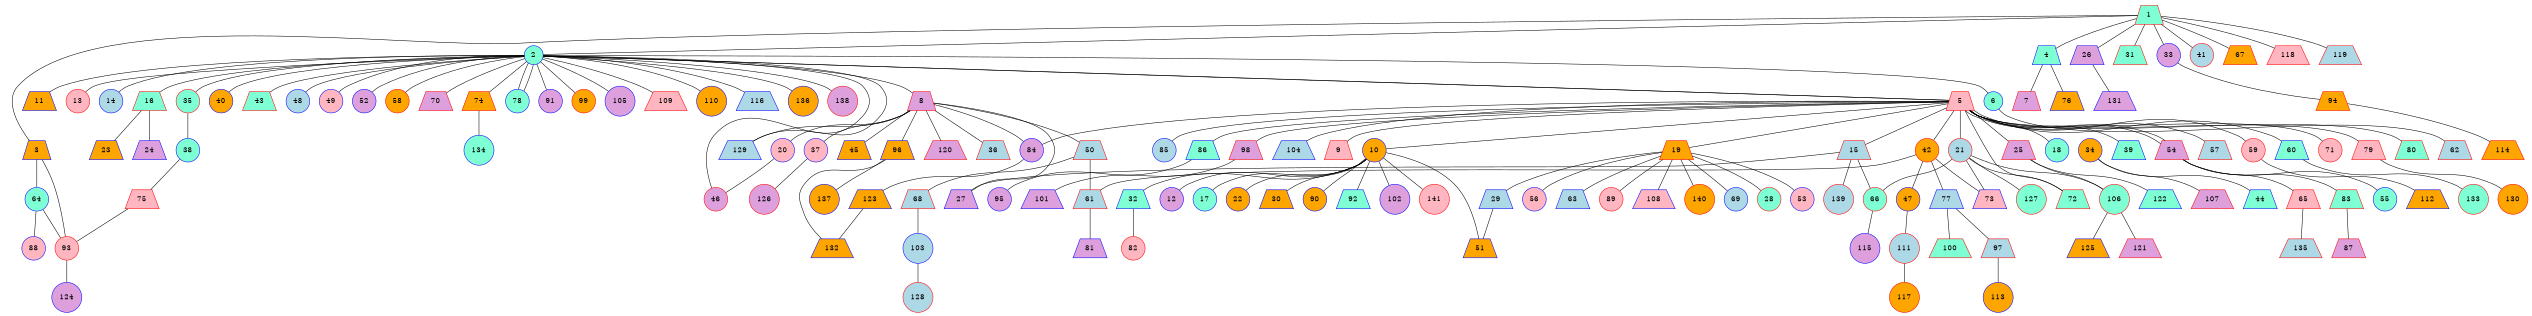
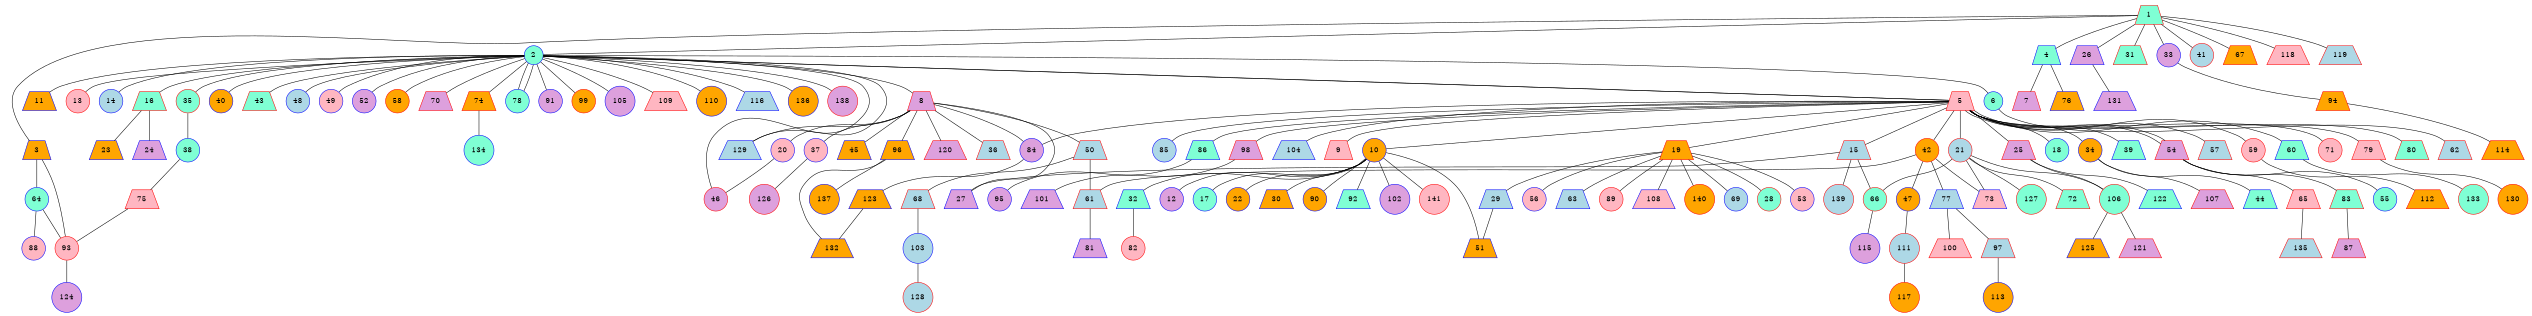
edge "5" -- "72": now "5" -- "34"
node "112": color blue -> red
node "100": fillcolor aquamarine -> lightpink
